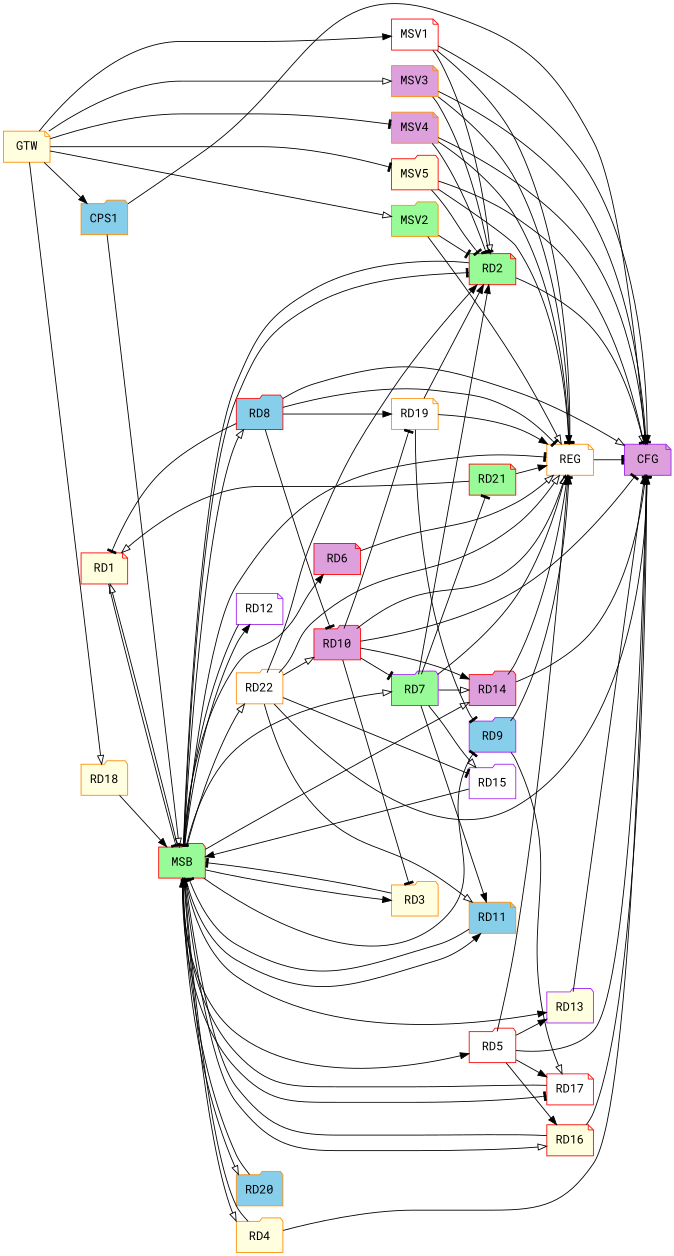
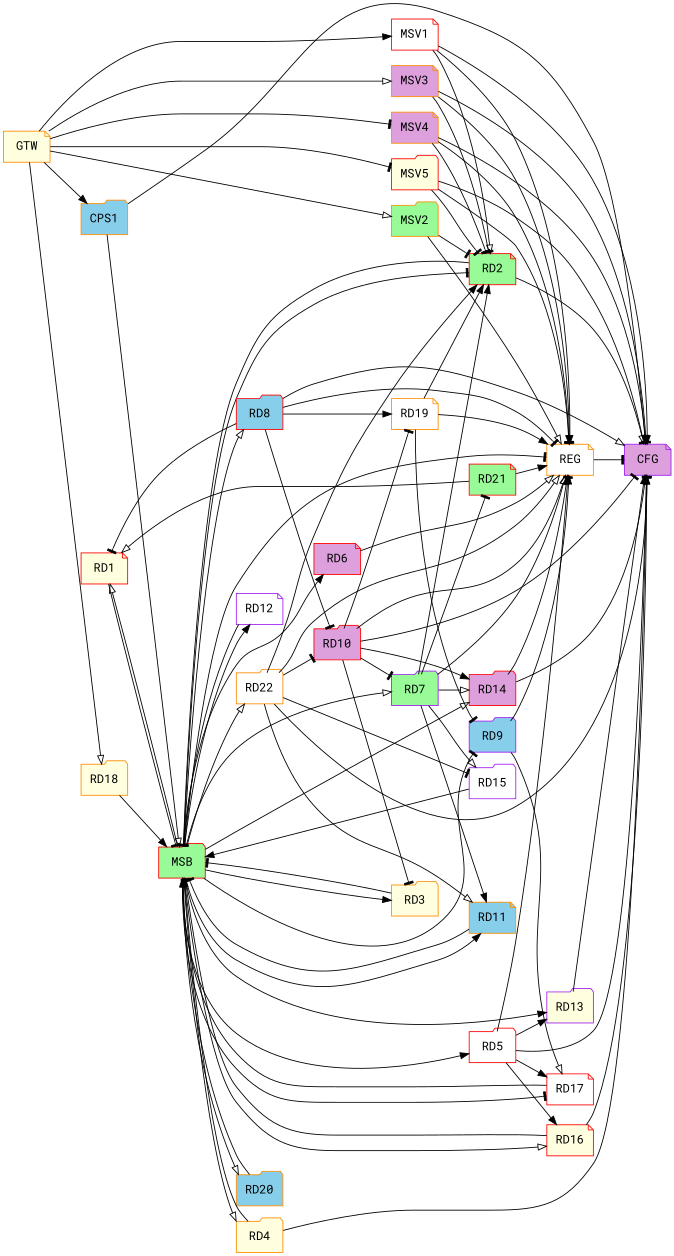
edge "MSV1" -> "REG": arrowhead tee -> normal
edge "RD22" -> "RD10": arrowhead onormal -> tee
